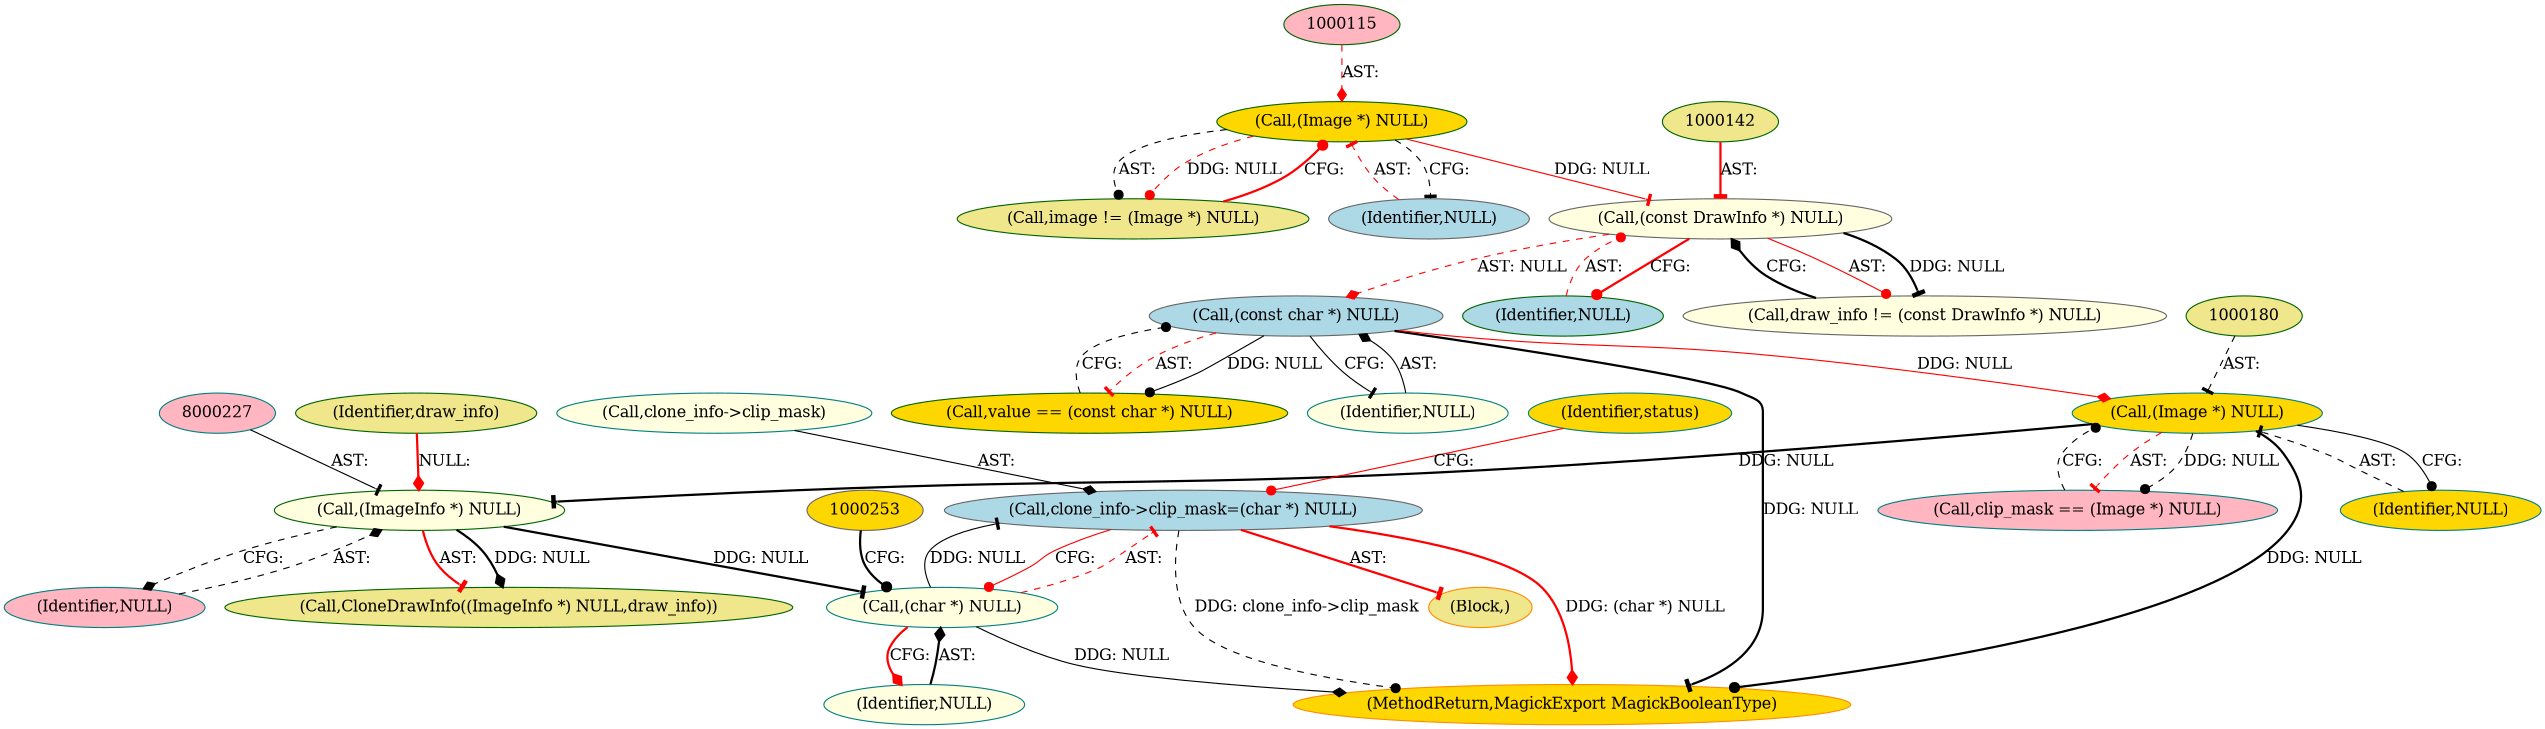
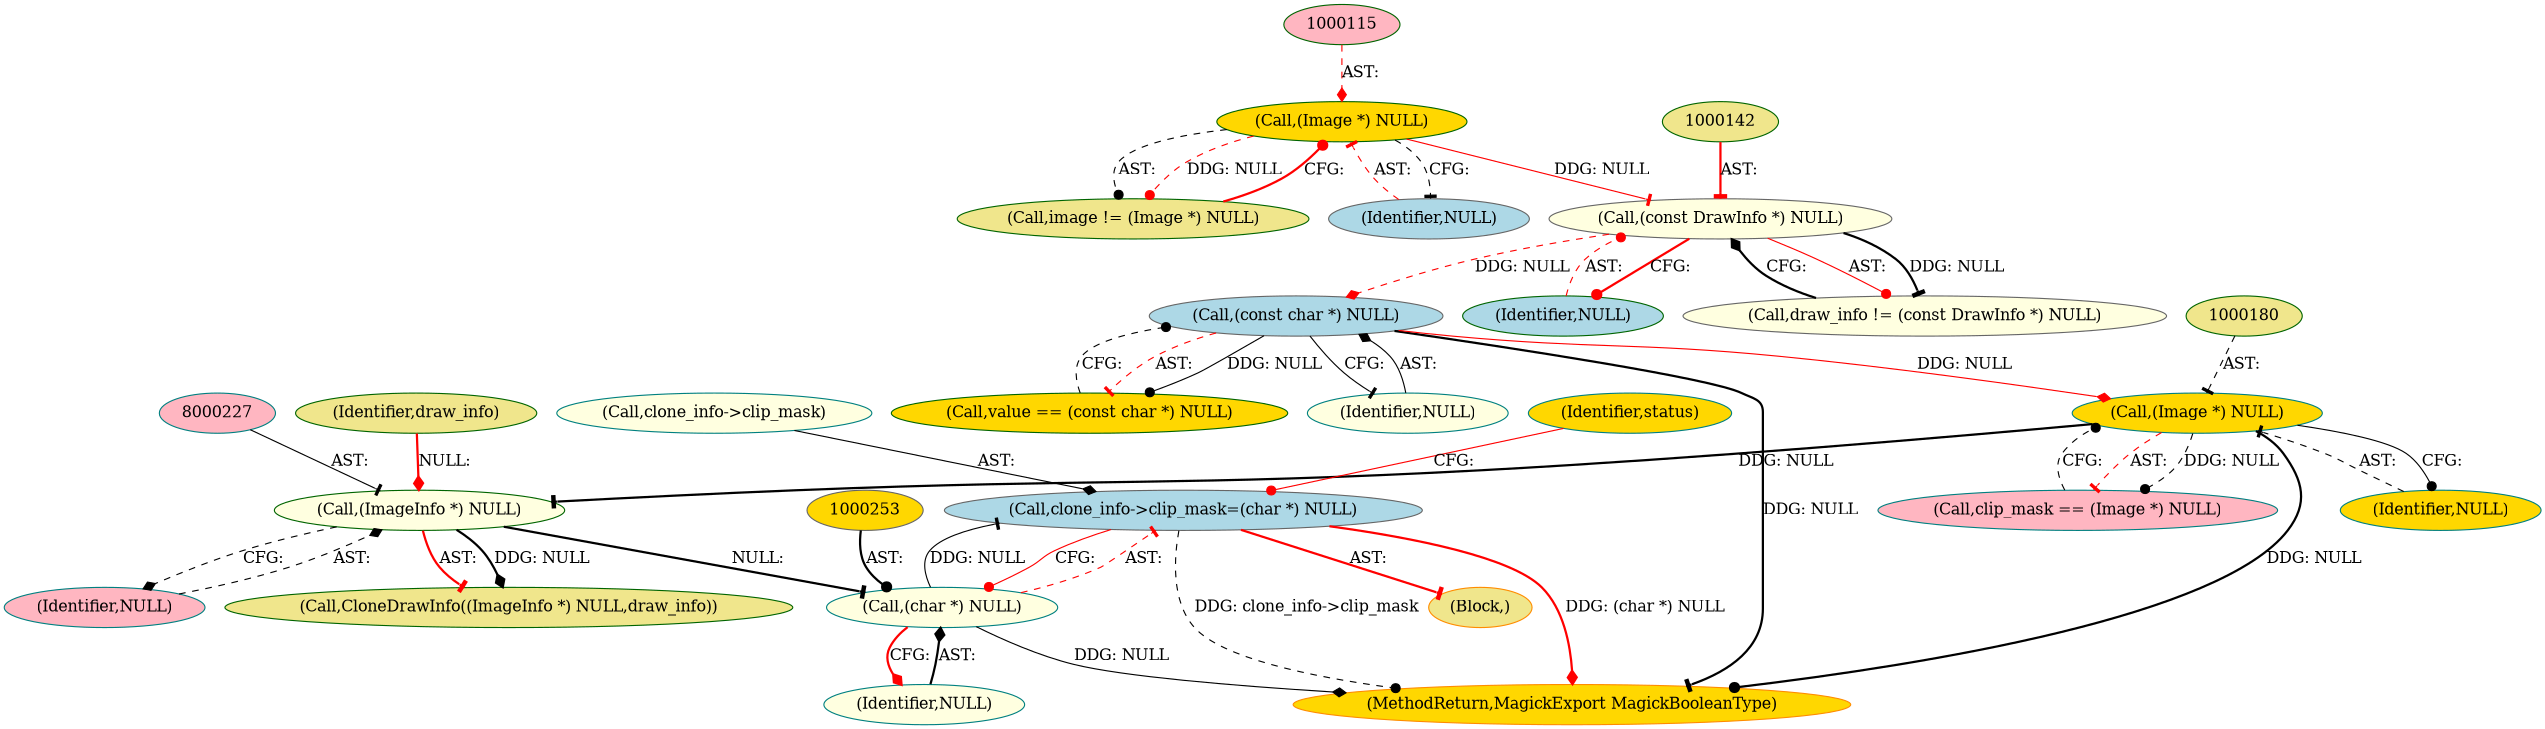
edge "(Call,(const DrawInfo *) NULL)" -> "(Call,(const char *) NULL)": label "AST: NULL" -> "DDG: NULL"
edge "(Call,(ImageInfo *) NULL)" -> "(Call,(char *) NULL)": label "DDG: NULL" -> "NULL: "
edge "1000253" -> "(Call,(char *) NULL)": label "CFG: " -> "AST: "
